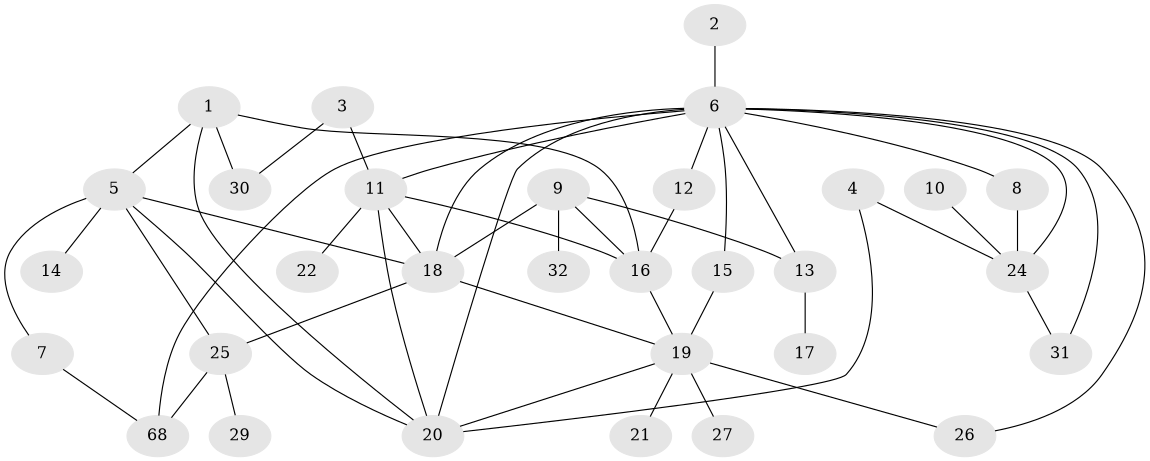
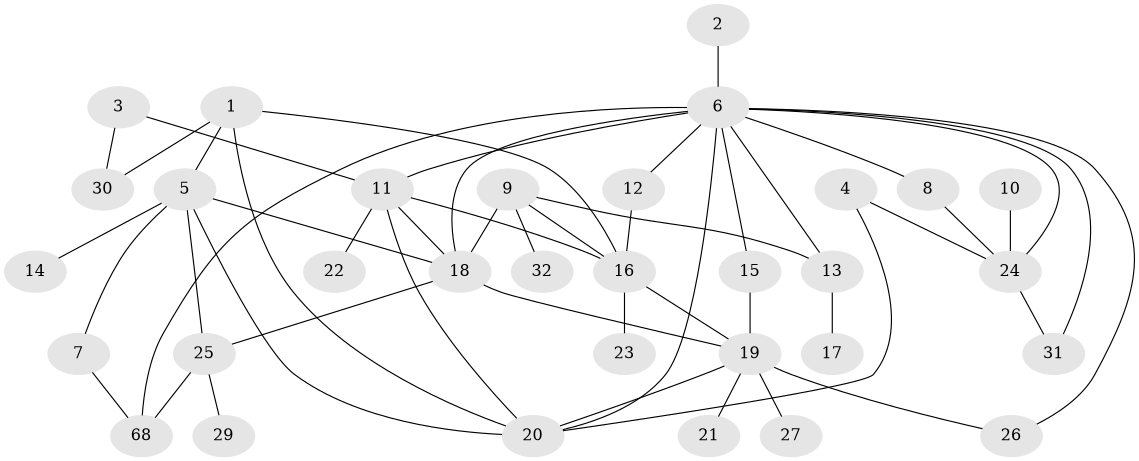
node "23": added
